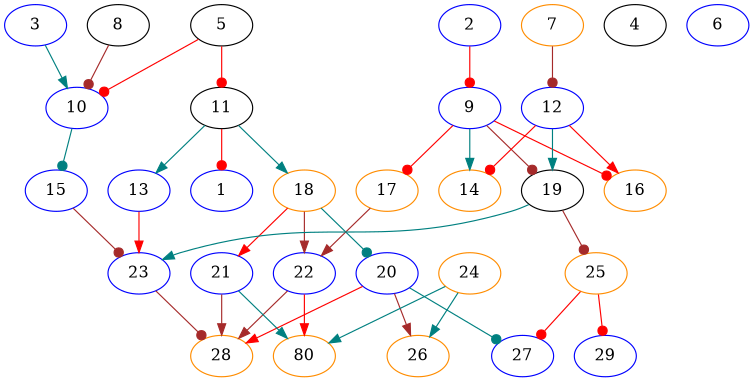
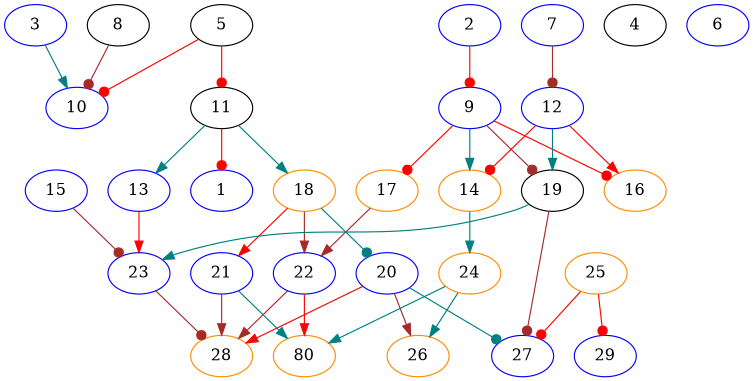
node "7": color darkorange -> blue
edge "10" -> "15": removed
edge "19" -> "25": now "19" -> "27"
edge "14" -> "24": added
